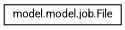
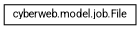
node "model.model.job.File": label "model.model.job.File" -> "cyberweb.model.job.File"
